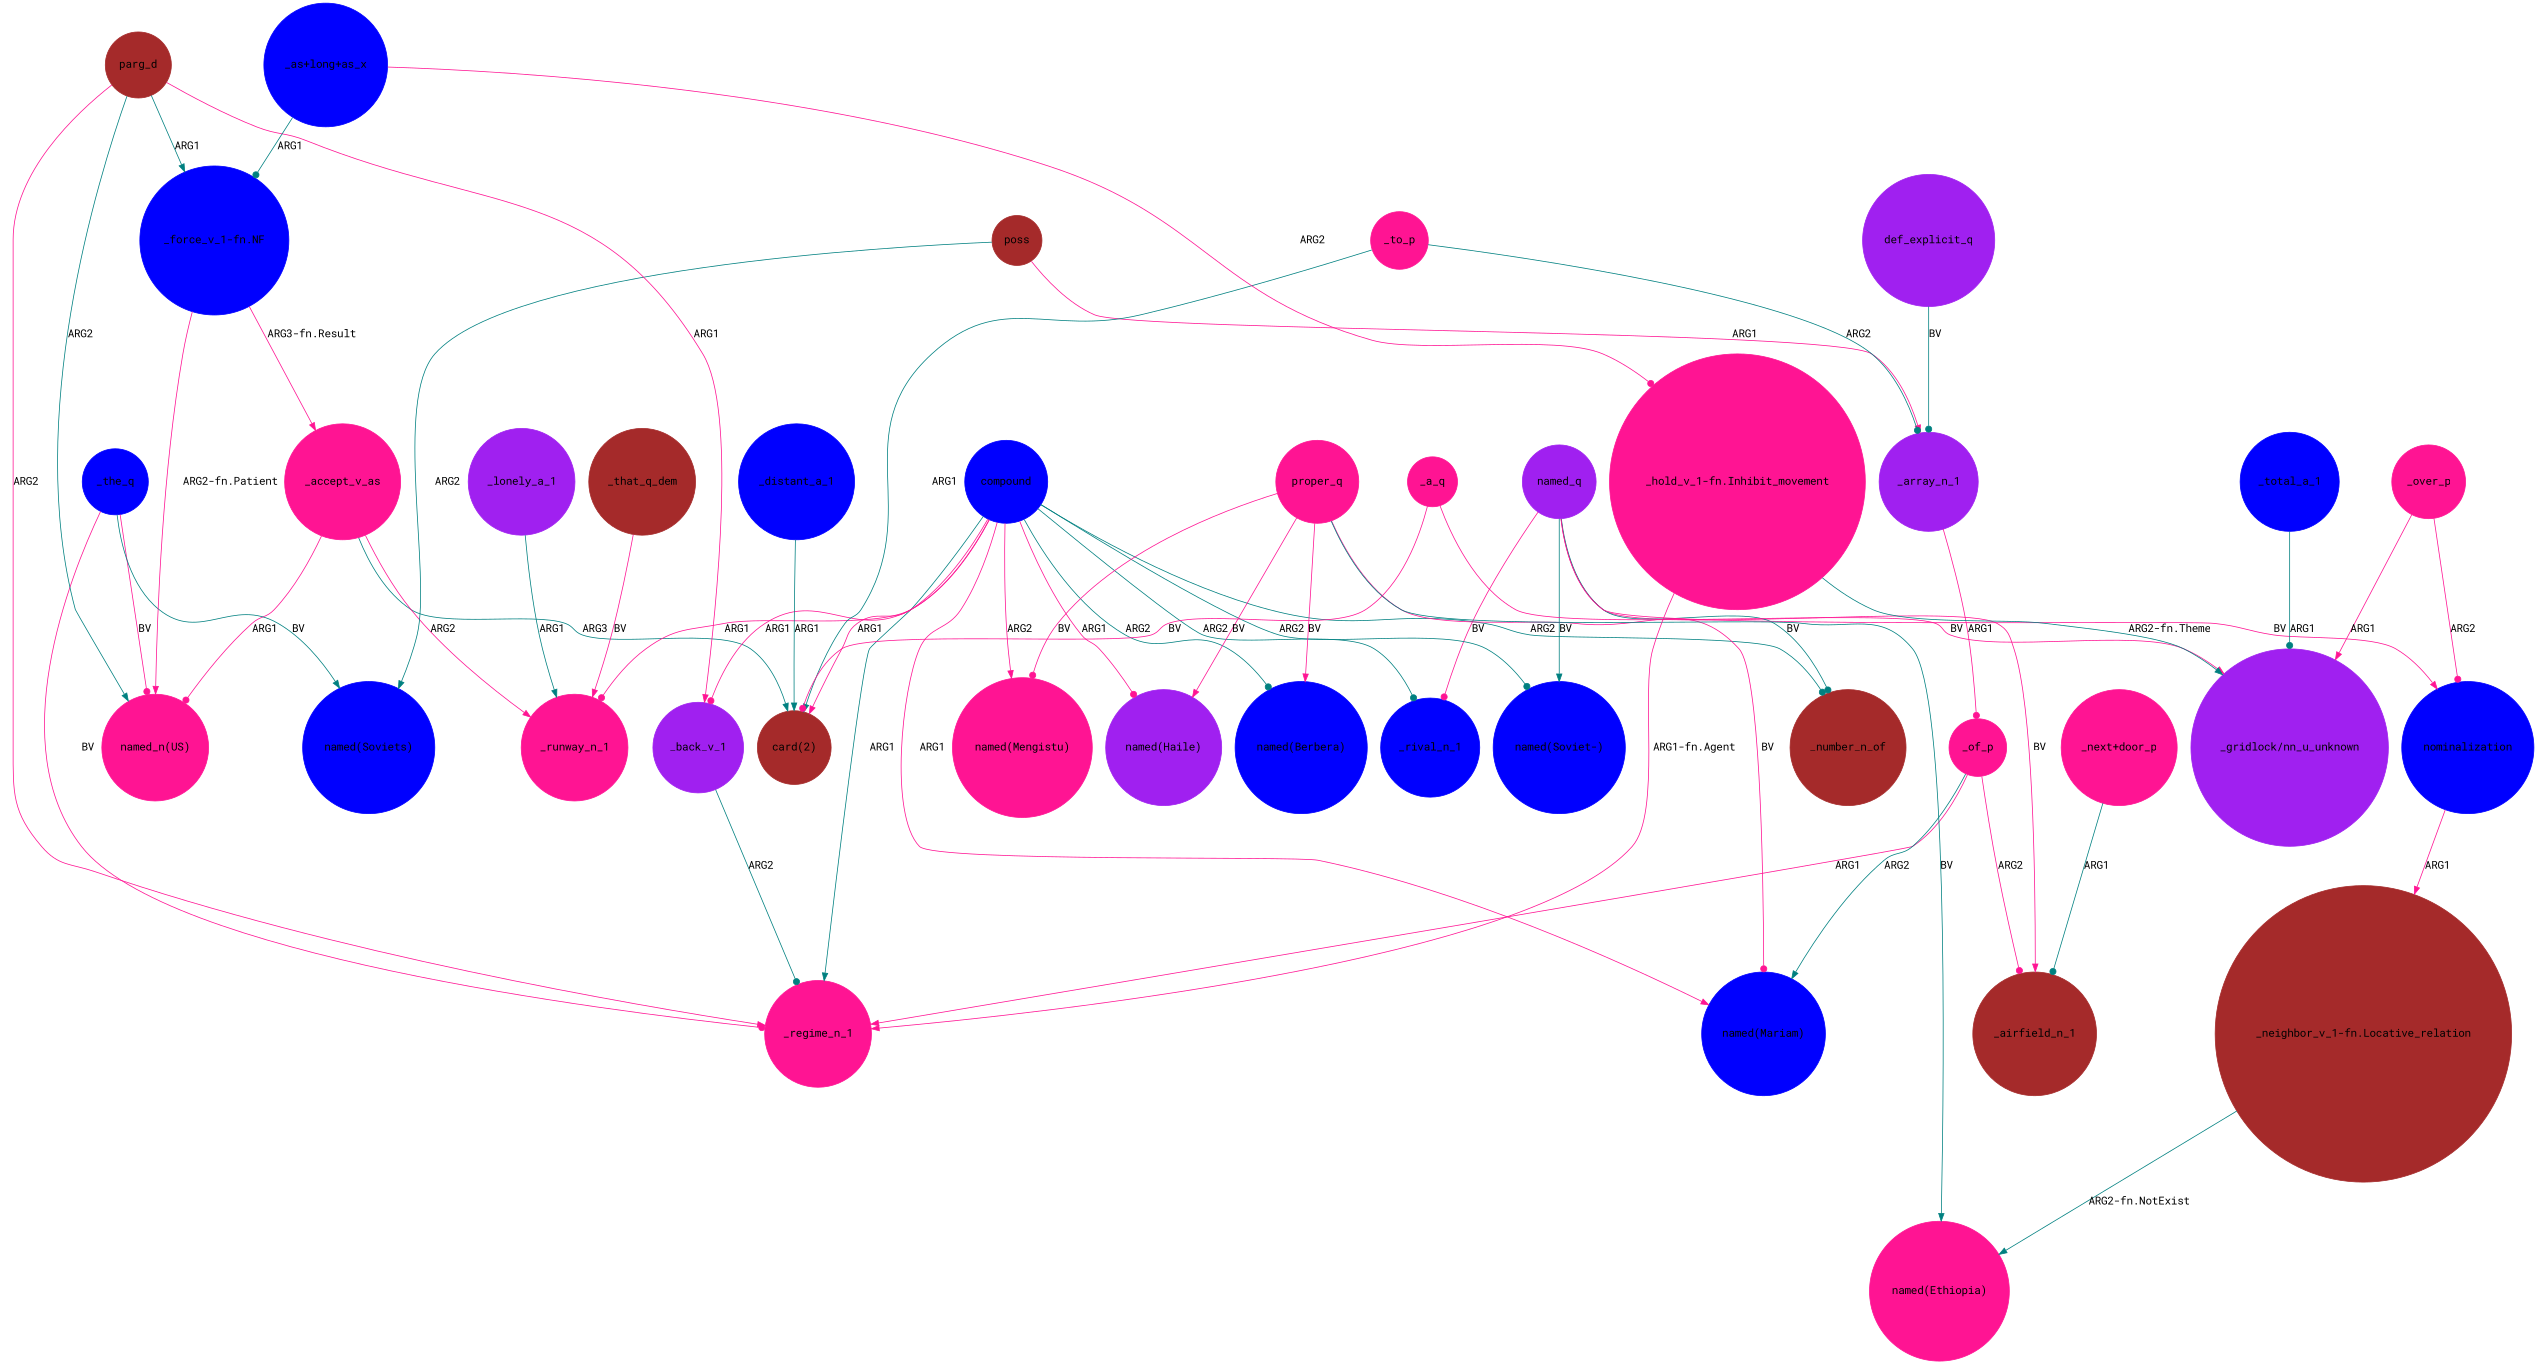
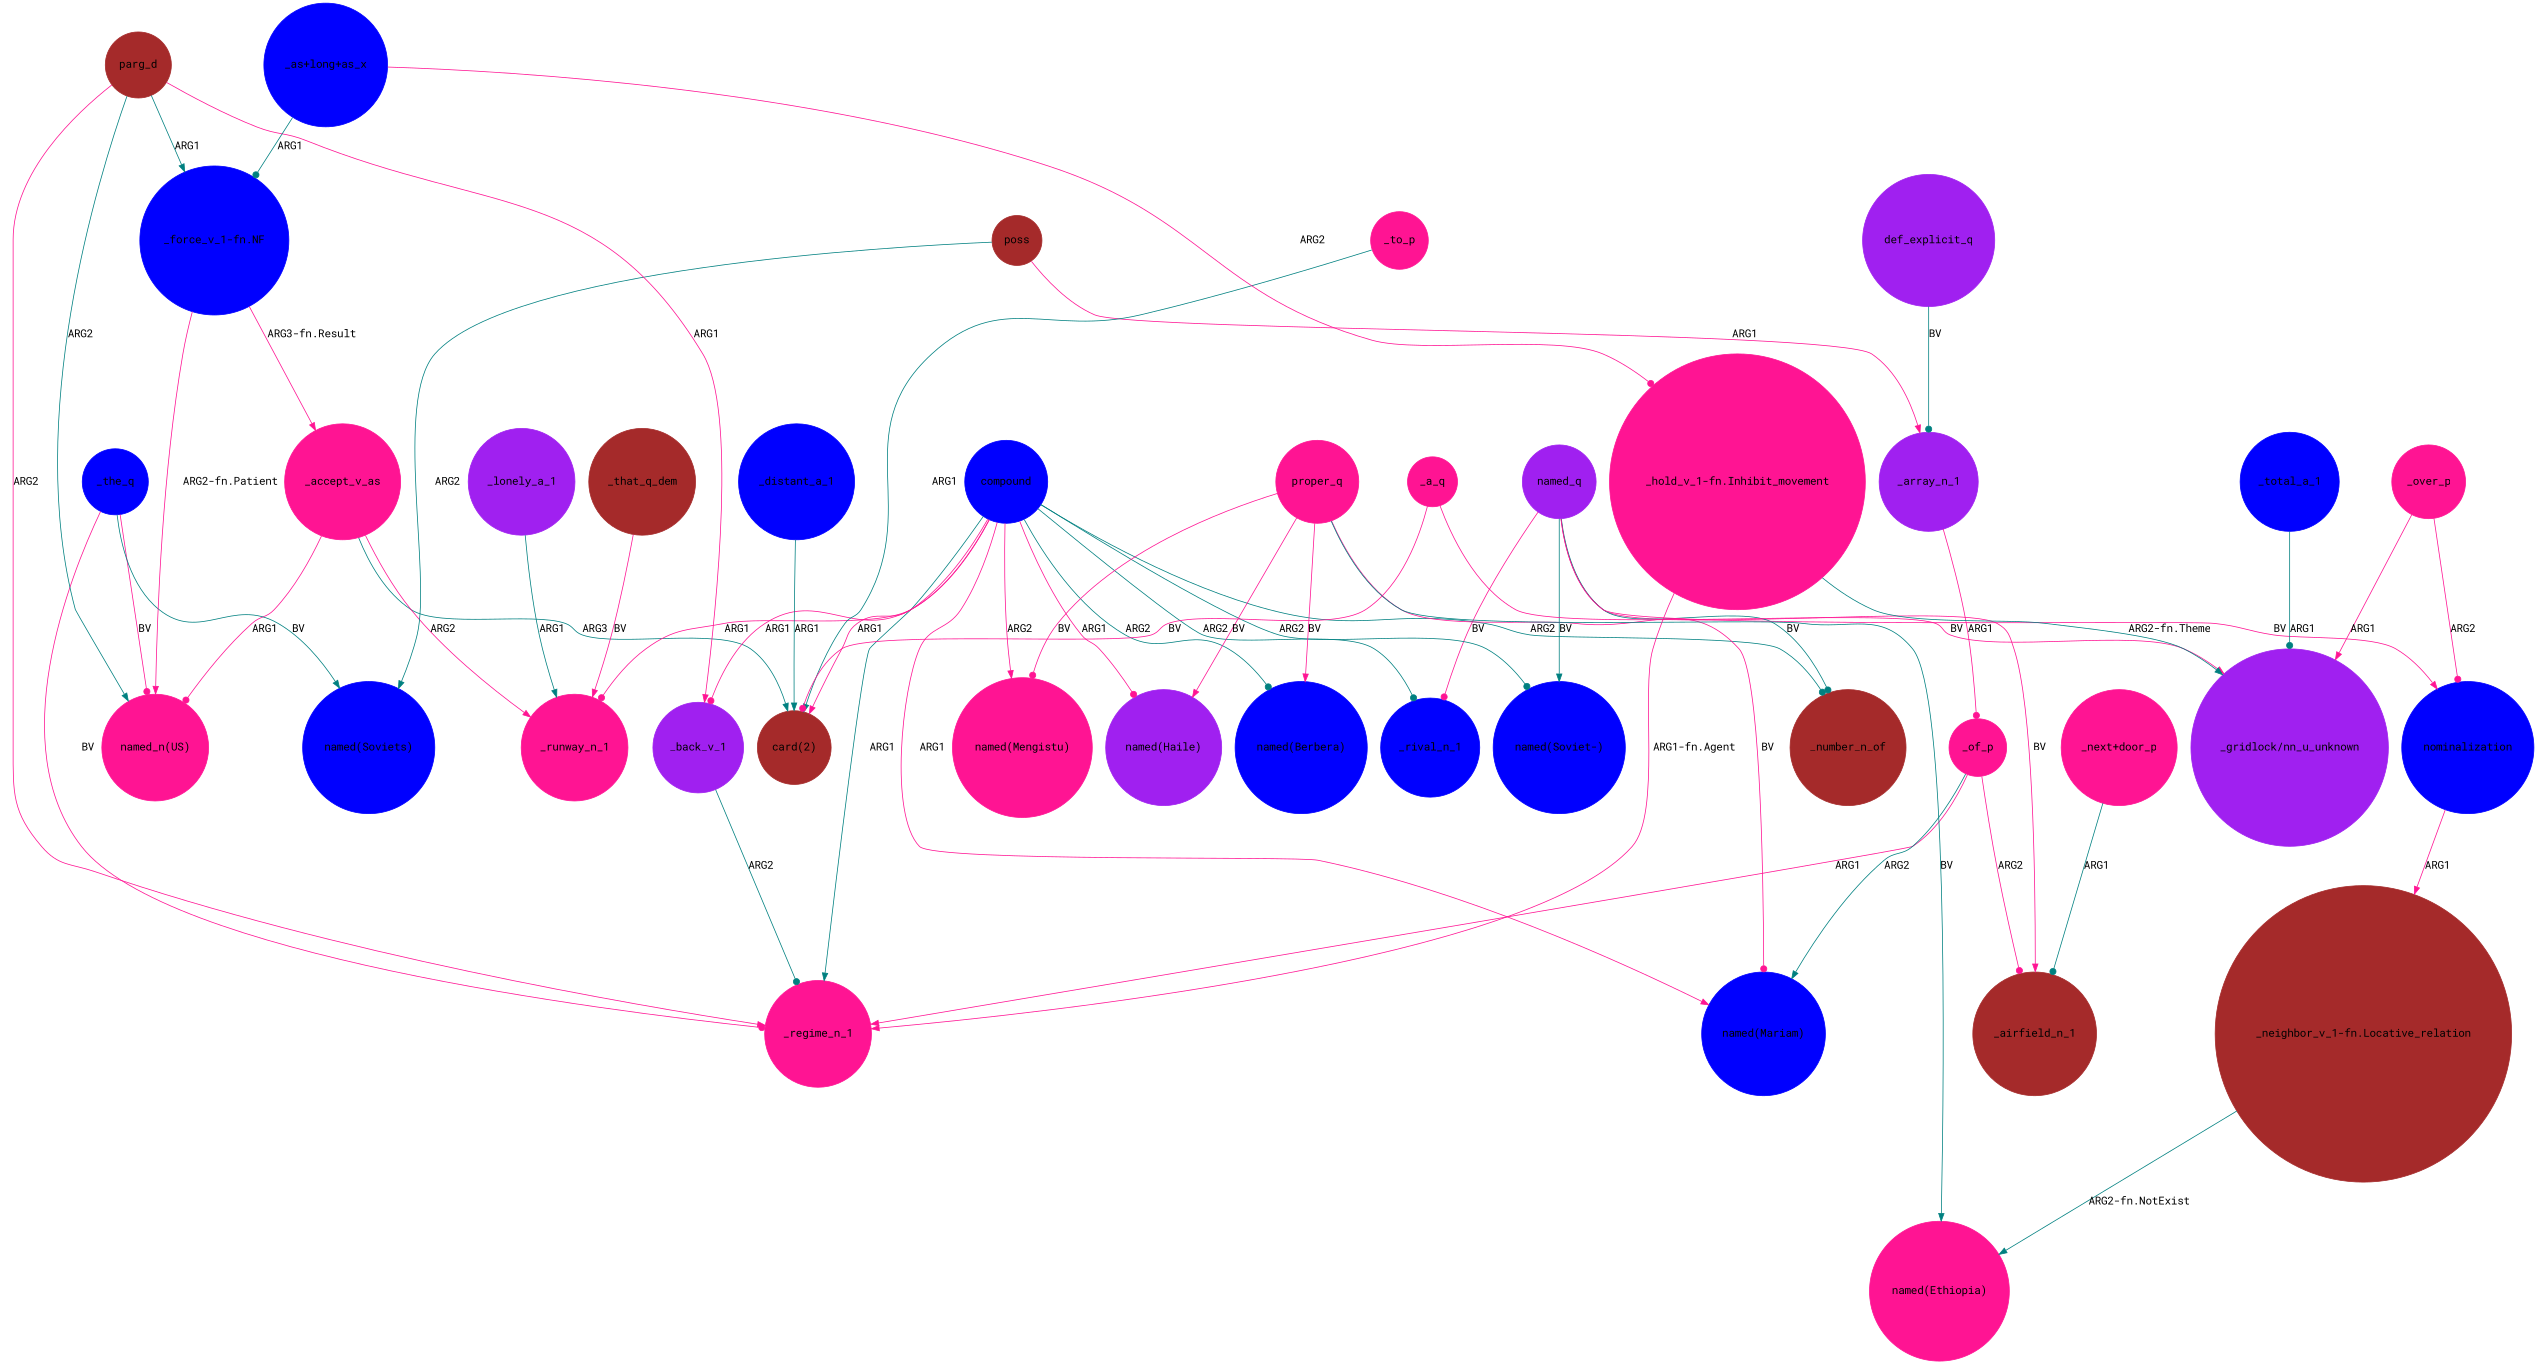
edge "_to_p" -> "_array_n_1": removed, label "ARG2"
